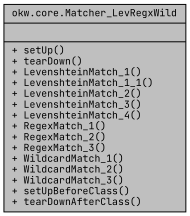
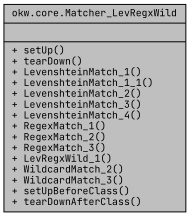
node "okw.core.Matcher_LevRegxWild": text "+ WildcardMatch_1()" -> "+ LevRegxWild_1()"
